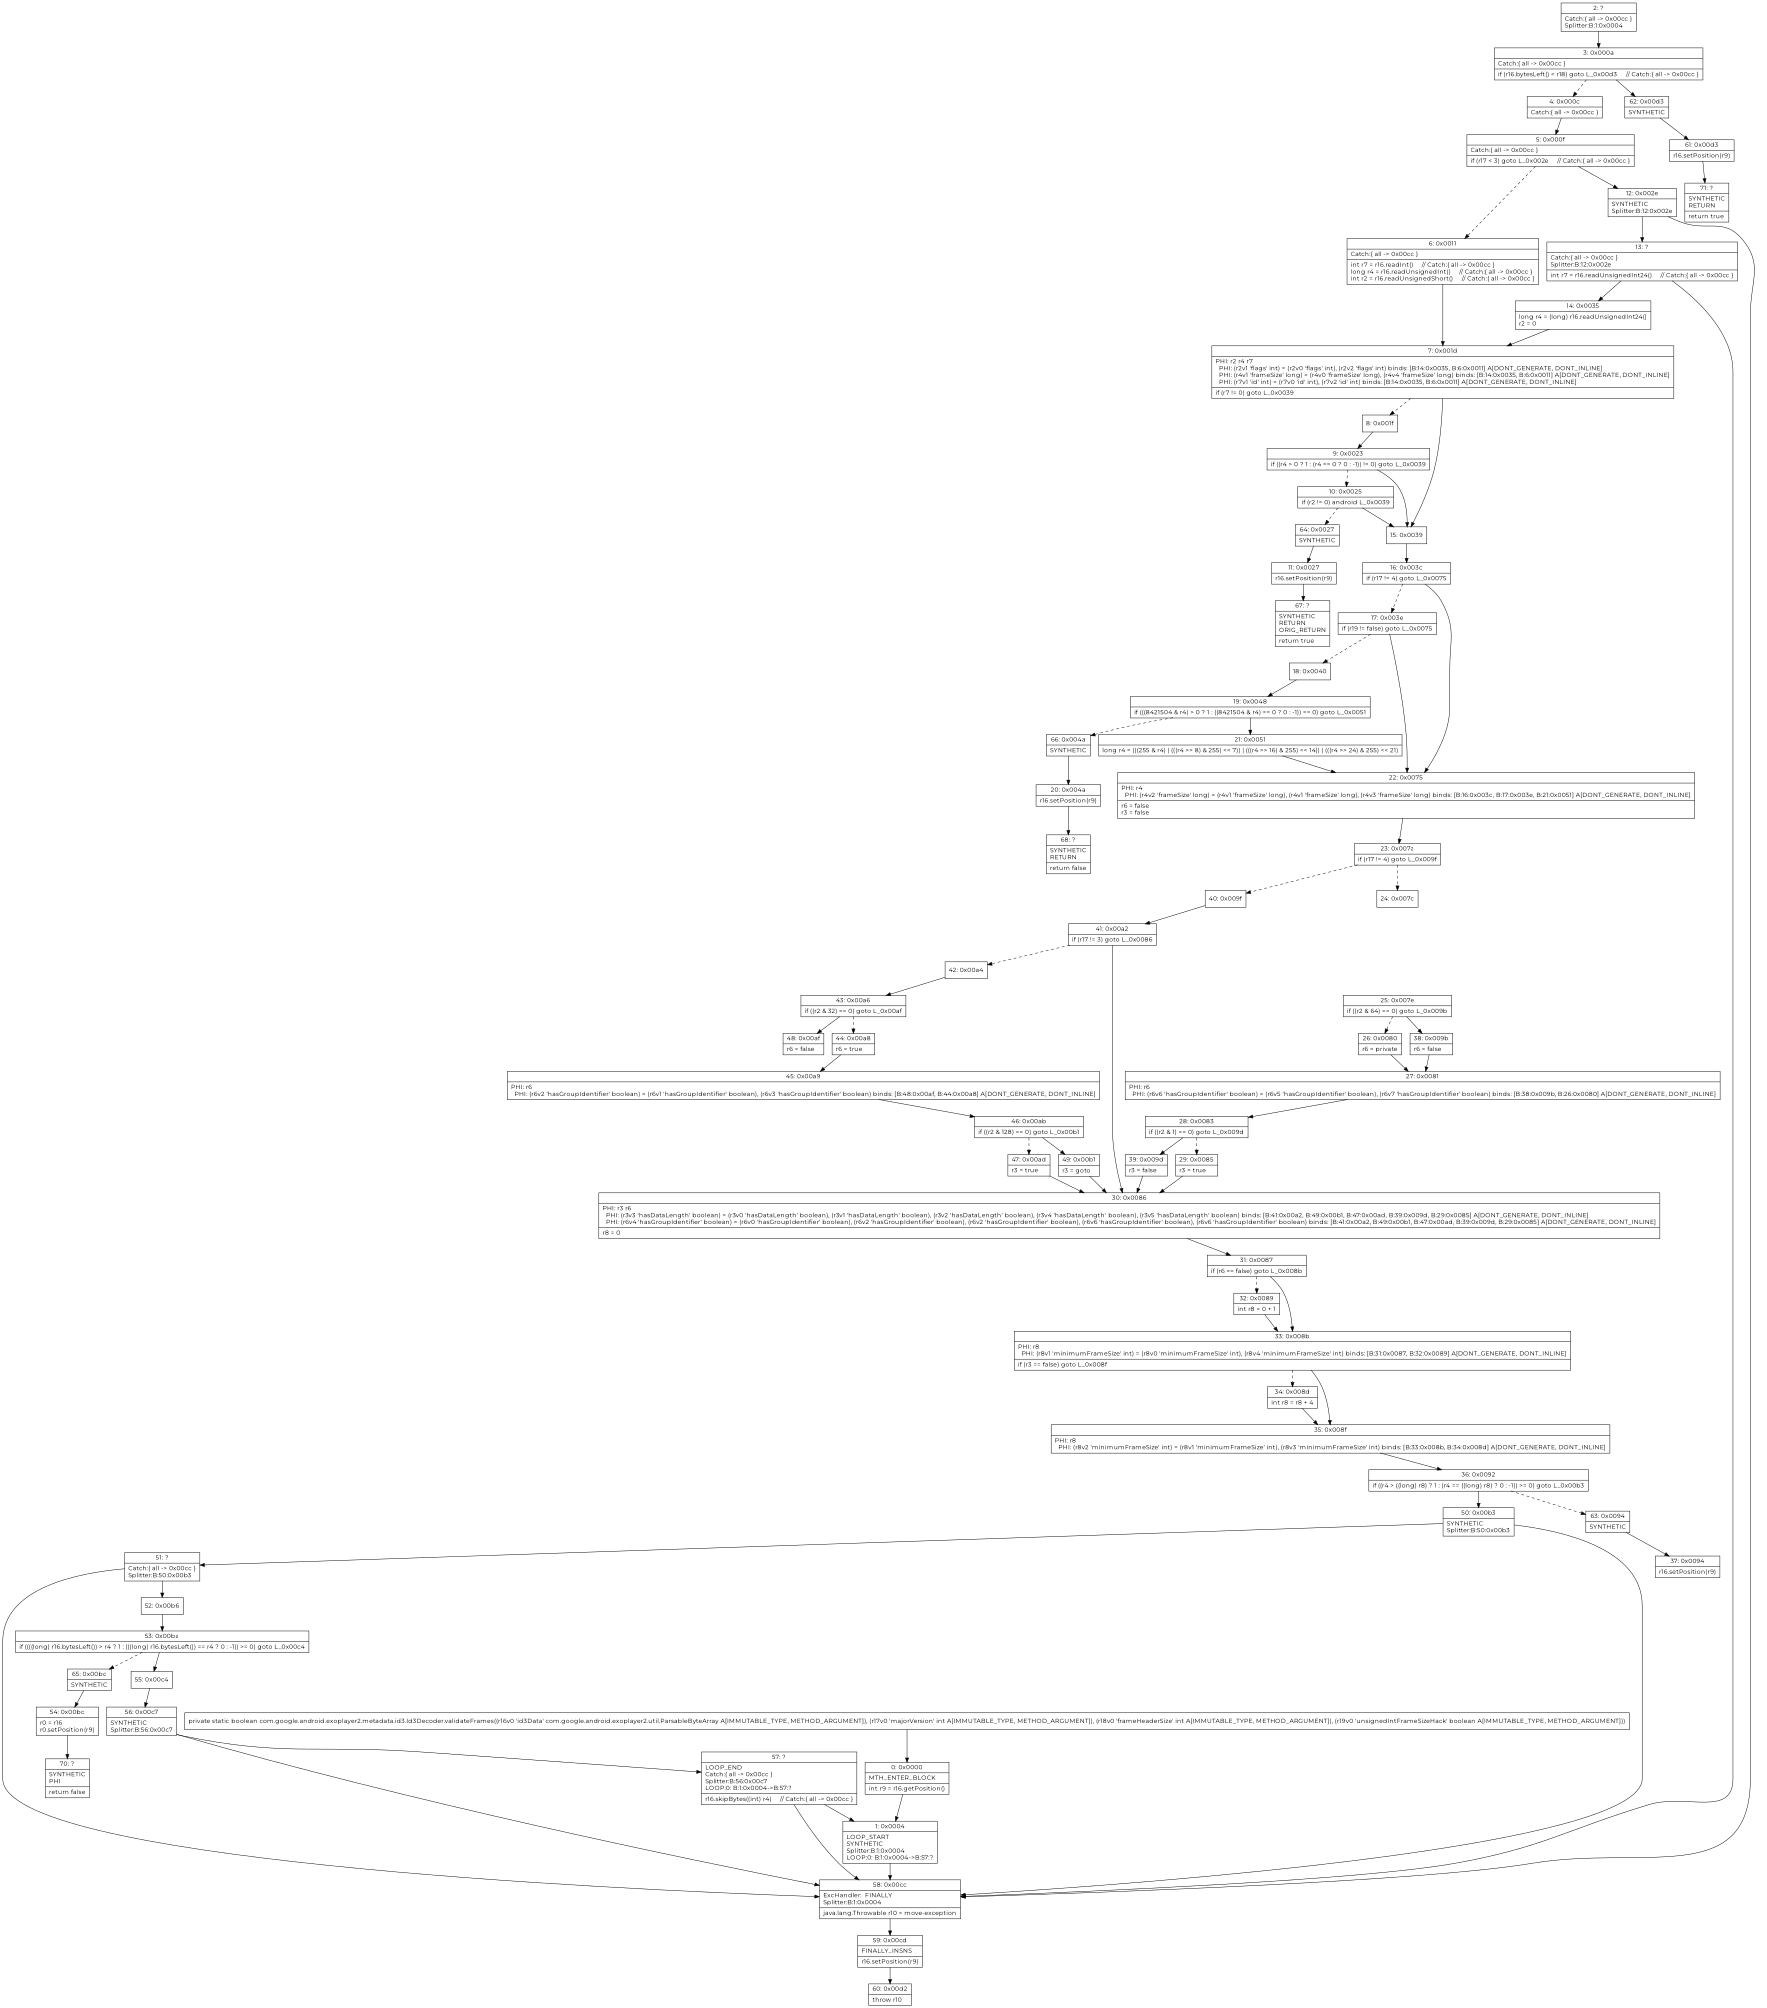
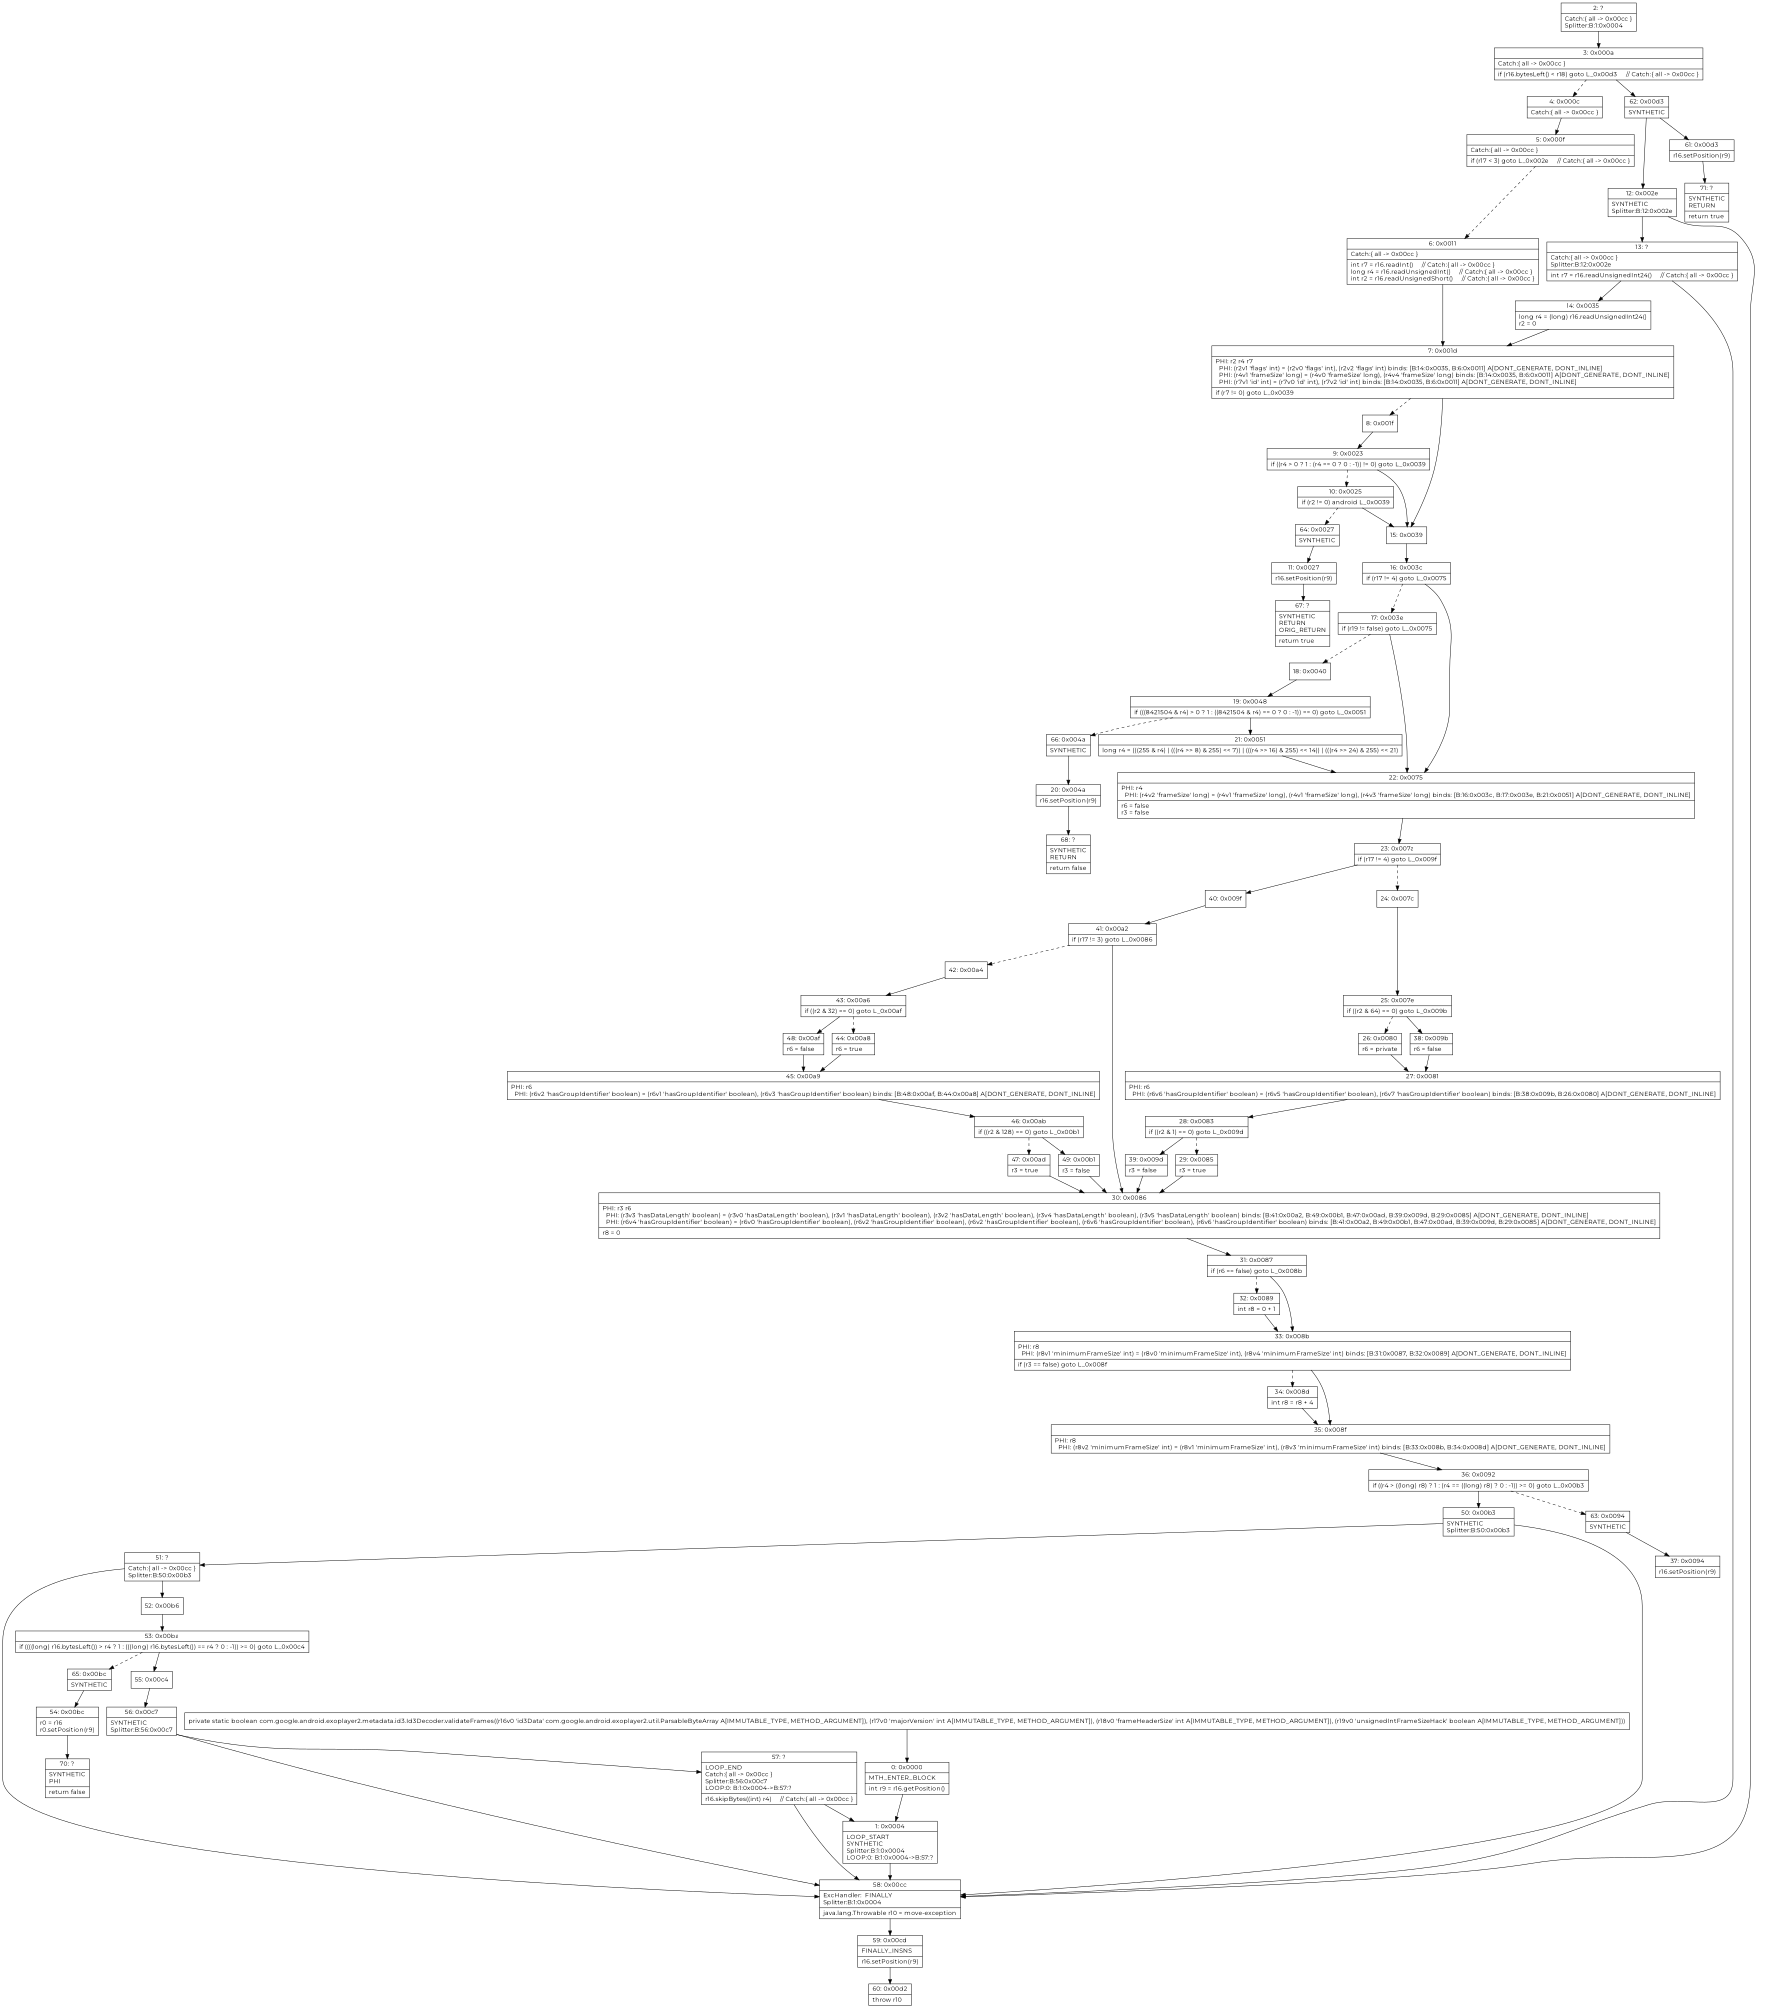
edge "5: 0x000f" -> "12: 0x002e": now "62: 0x00d3" -> "12: 0x002e"
edge "23: 0x007a" -> "40: 0x009f": style dashed -> solid
edge "24: 0x007c" -> "25: 0x007e": added
edge "48: 0x00af" -> "45: 0x00a9": added
node "49: 0x00b1": text "r3 = goto" -> "r3 = false"
